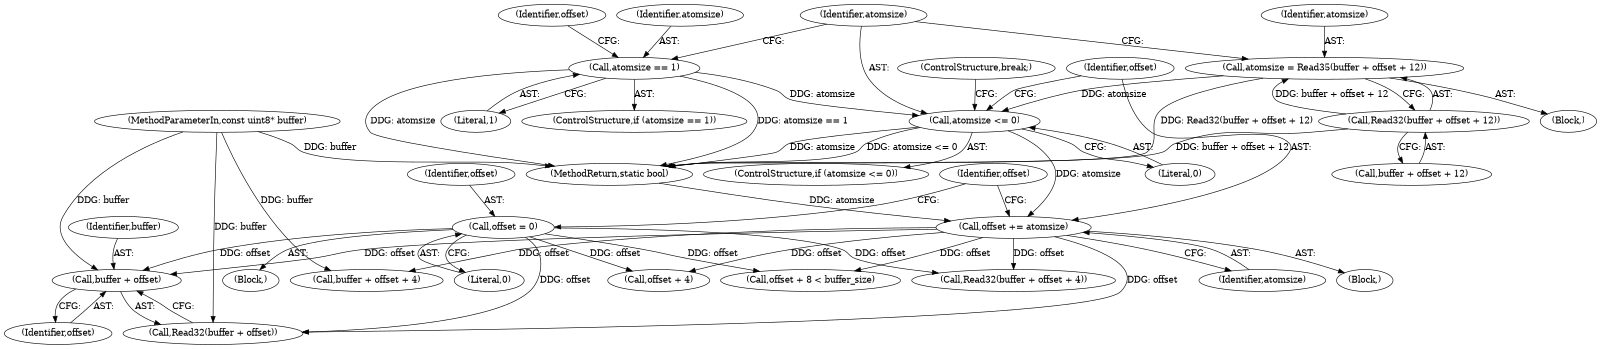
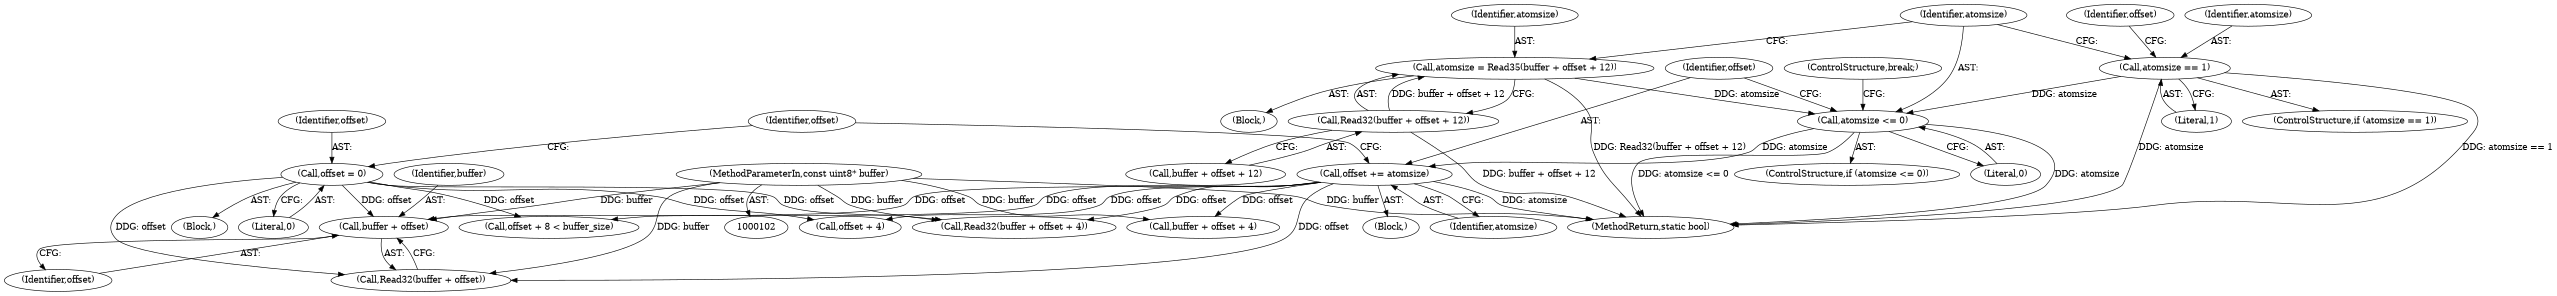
edge "(MethodReturn,static bool)" -> "(Call,offset += atomsize)": reversed
edge "(MethodParameterIn,const uint8* buffer)" -> "(Call,Read32(buffer + offset + 4))": added, label "DDG: buffer"
node "1000102": added
